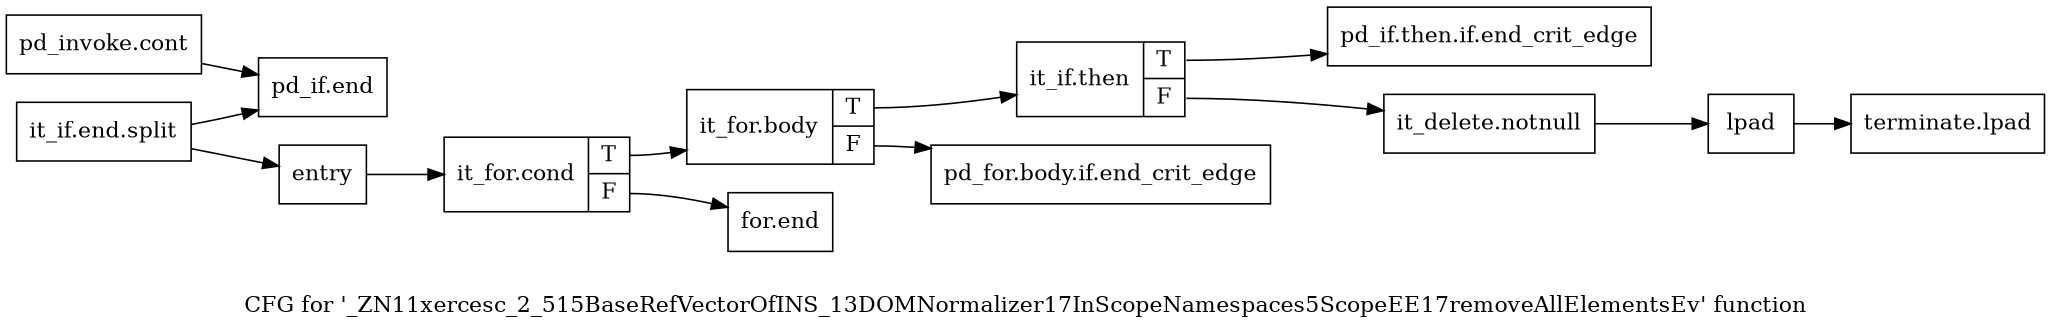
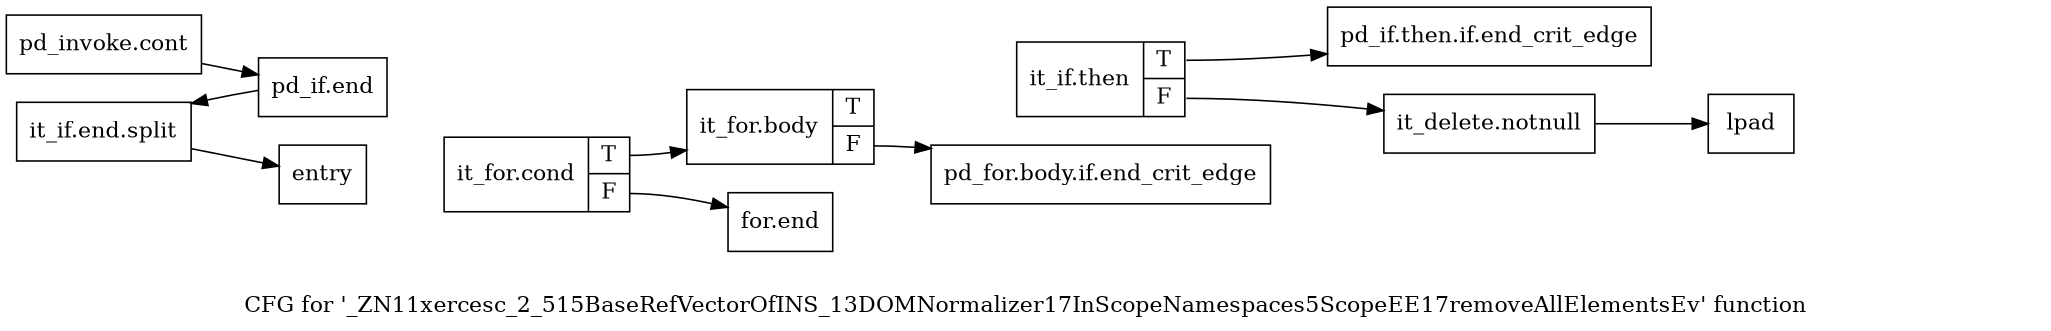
edge "it_for.body" -> "it_if.then": removed
edge "it_if.end.split" -> "pd_if.end": reversed
node "terminate.lpad": removed
edge "entry" -> "it_for.cond": removed
